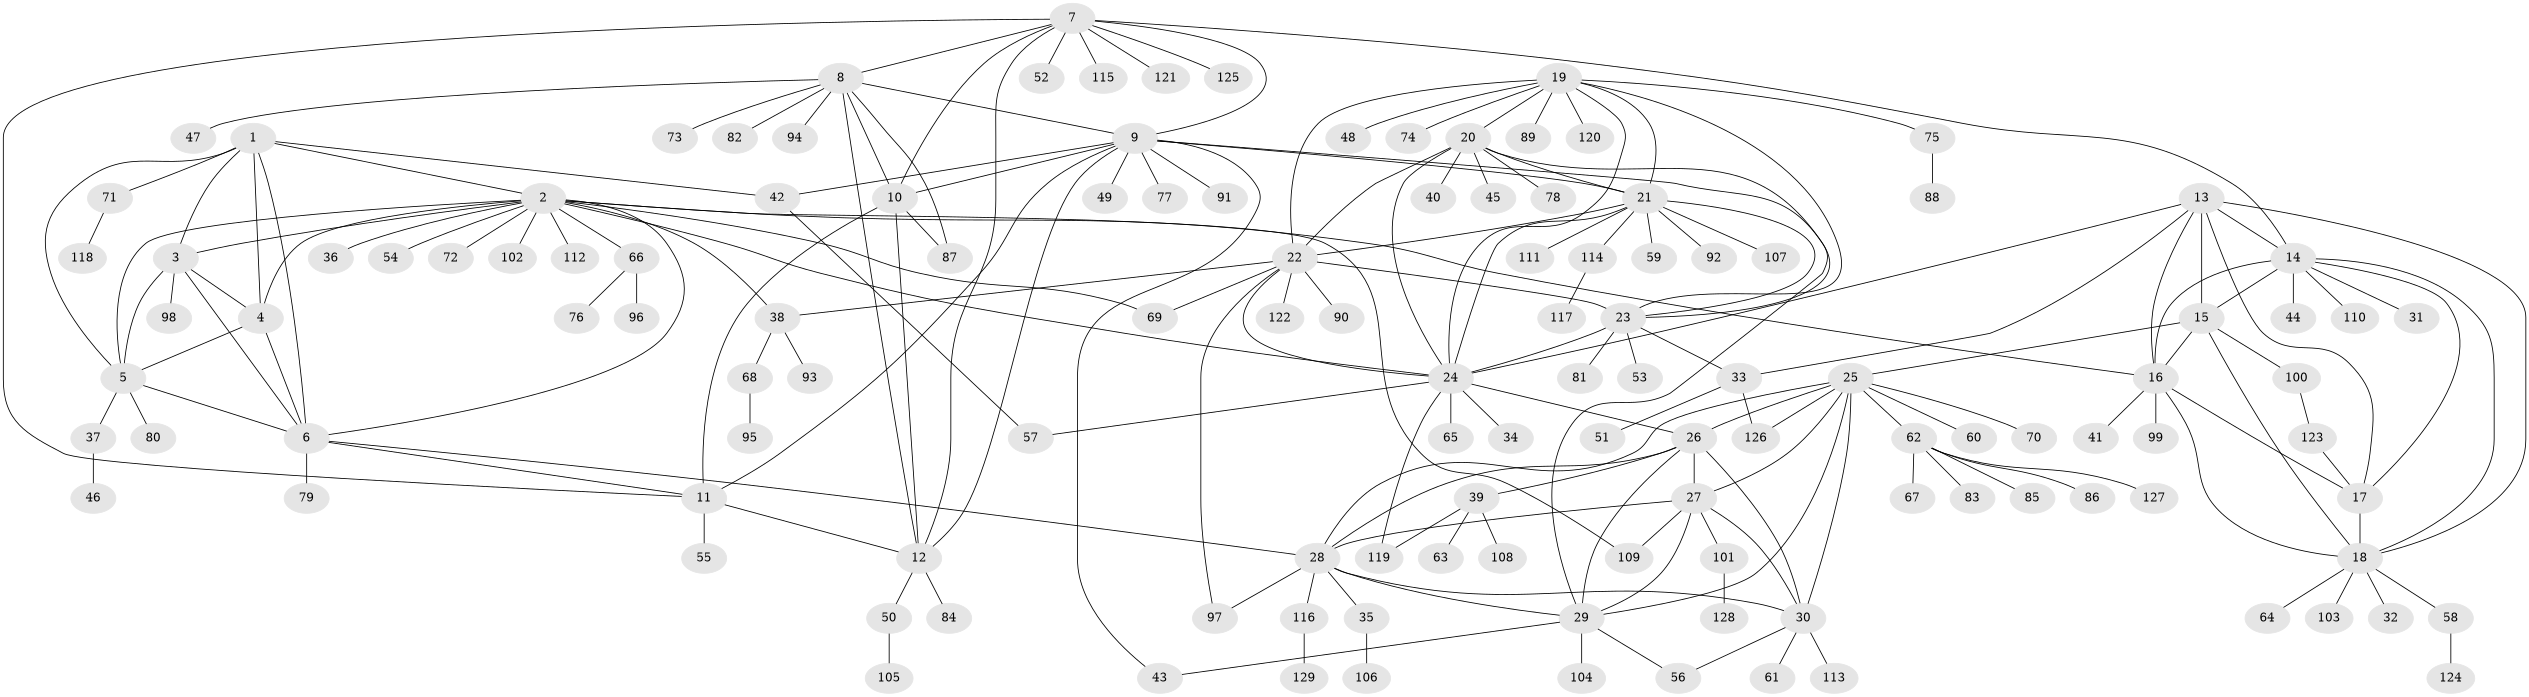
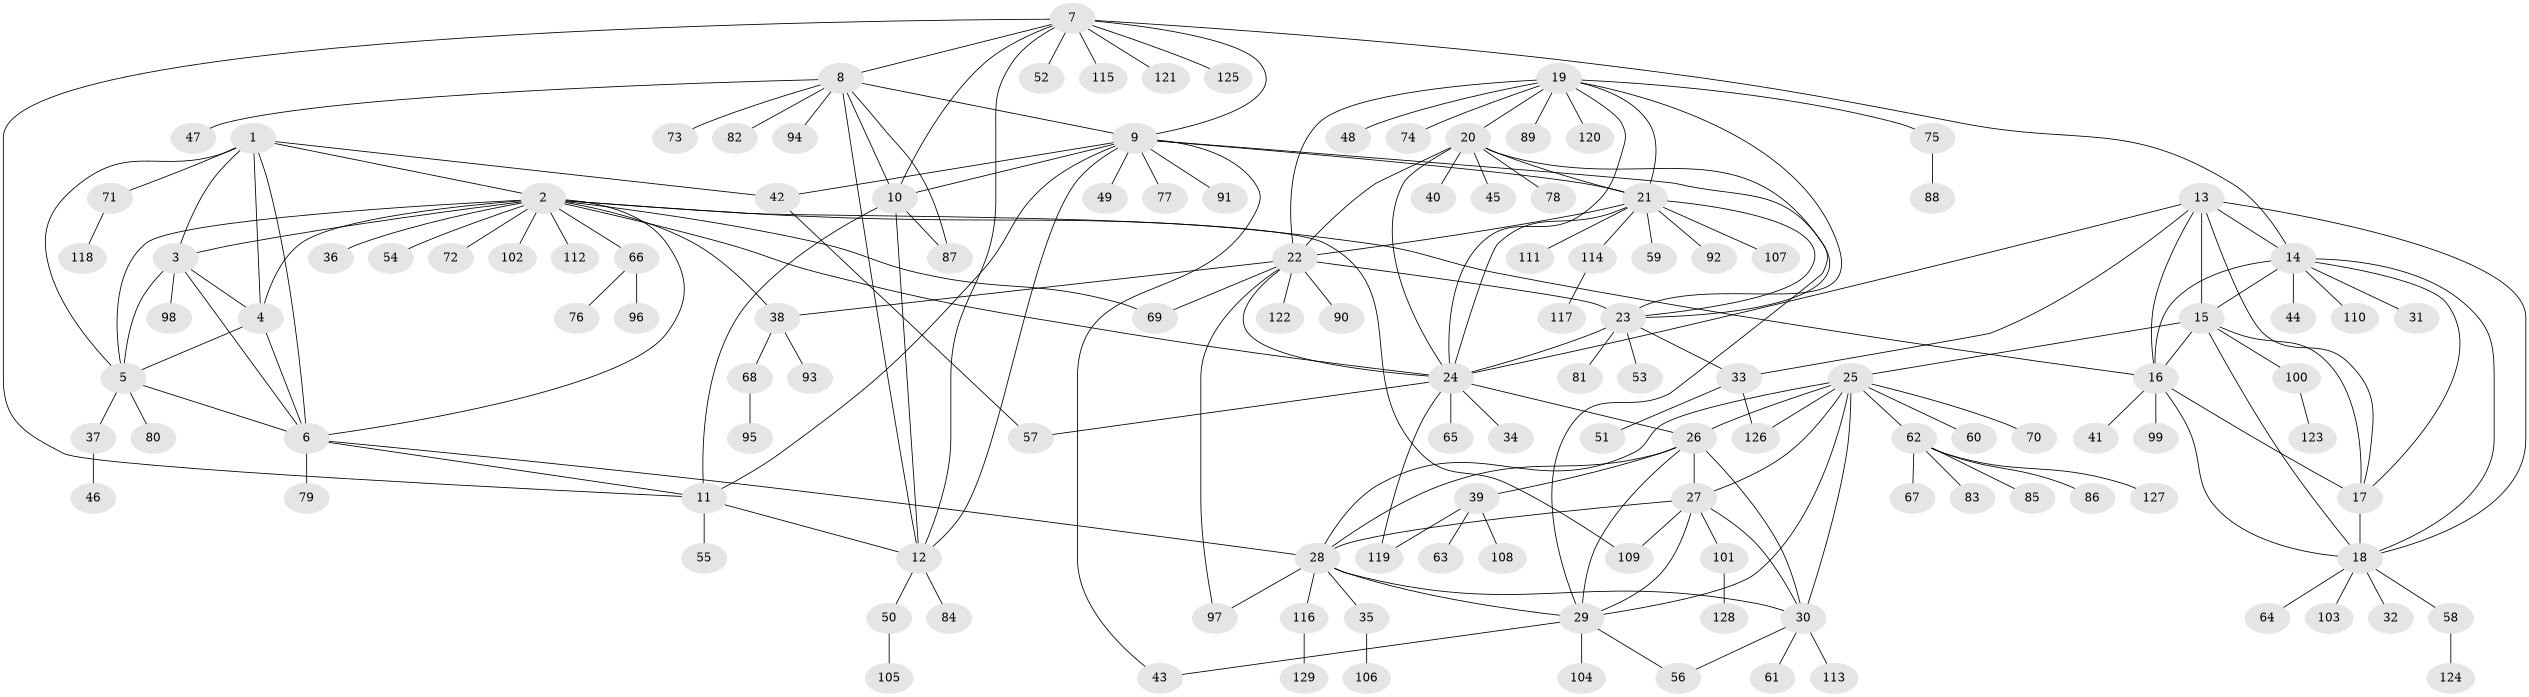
edge "123" -- "17": now "15" -- "17"
